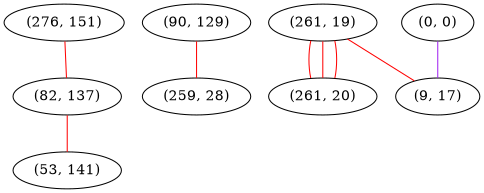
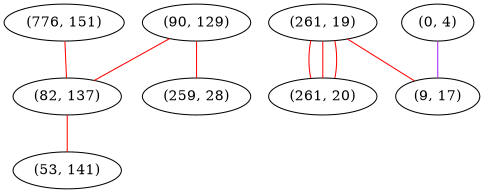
node "(276, 151)": label "(276, 151)" -> "(776, 151)"
node "(0, 0)": label "(0, 0)" -> "(0, 4)"
edge "(90, 129)" -- "(82, 137)": added
